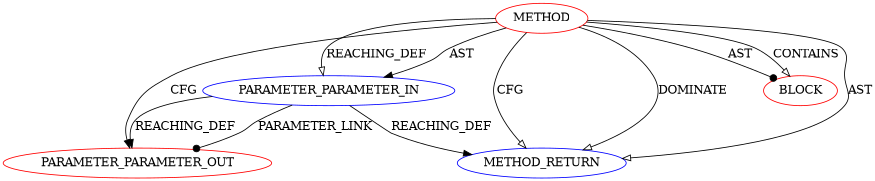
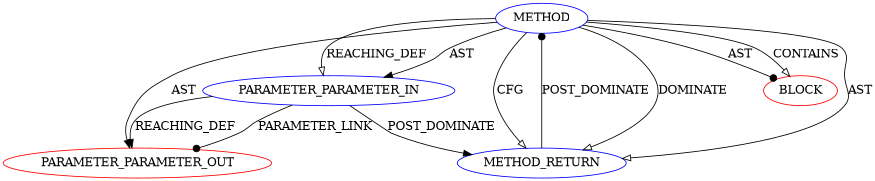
node "METHOD": color red -> blue
edge "METHOD" -> "PARAMETER_PARAMETER_OUT": label "CFG" -> "AST"
edge "METHOD_RETURN" -> "METHOD": added, label "POST_DOMINATE"
edge "PARAMETER_PARAMETER_IN" -> "METHOD_RETURN": label "REACHING_DEF" -> "POST_DOMINATE"
